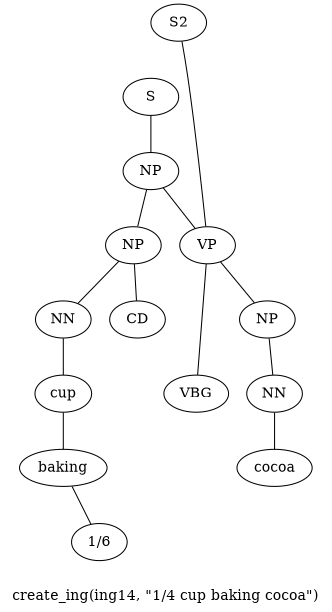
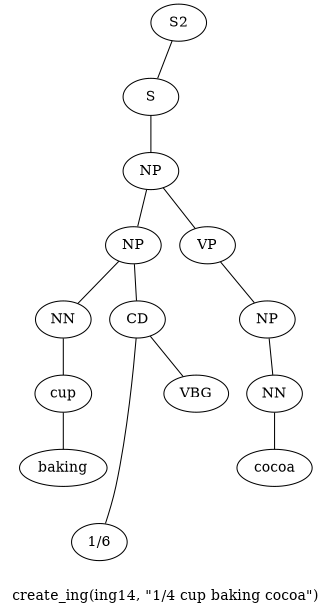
edge "S2" -- "VP": now "S2" -- "S"
edge "VP" -- "VBG": now "CD" -- "VBG"
edge "baking" -- "1/6": now "CD" -- "1/6"
